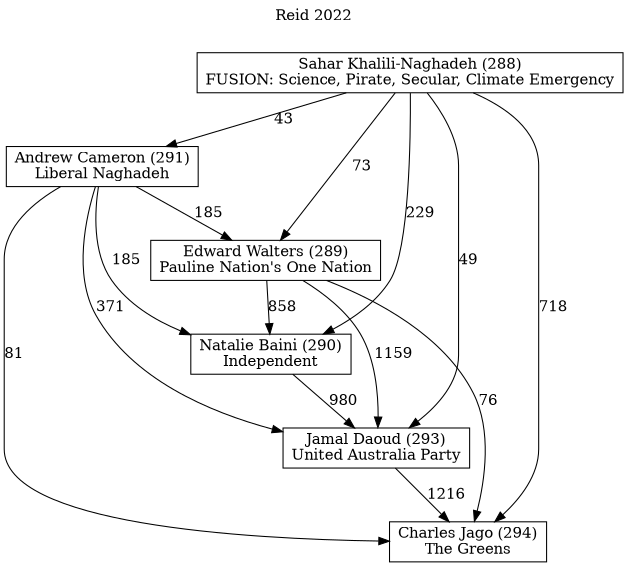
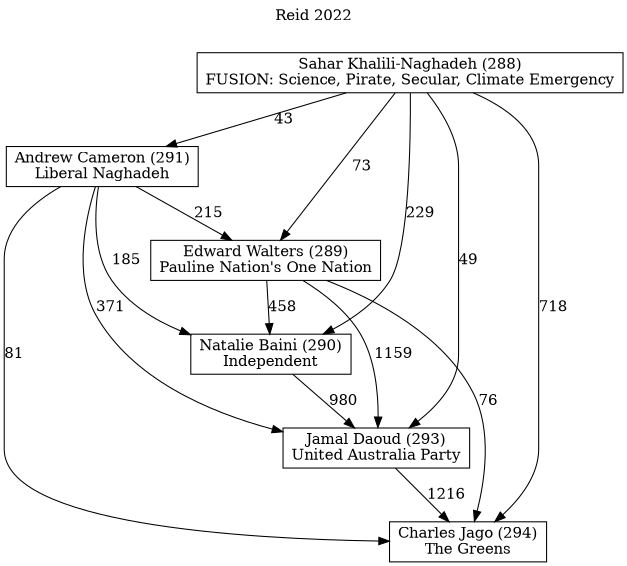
edge "Andrew Cameron (291) Liberal Naghadeh" -> "Edward Walters (289) Pauline Nation's One Nation": label "185" -> "215"
edge "Edward Walters (289) Pauline Nation's One Nation" -> "Natalie Baini (290) Independent": label "858" -> "458"
